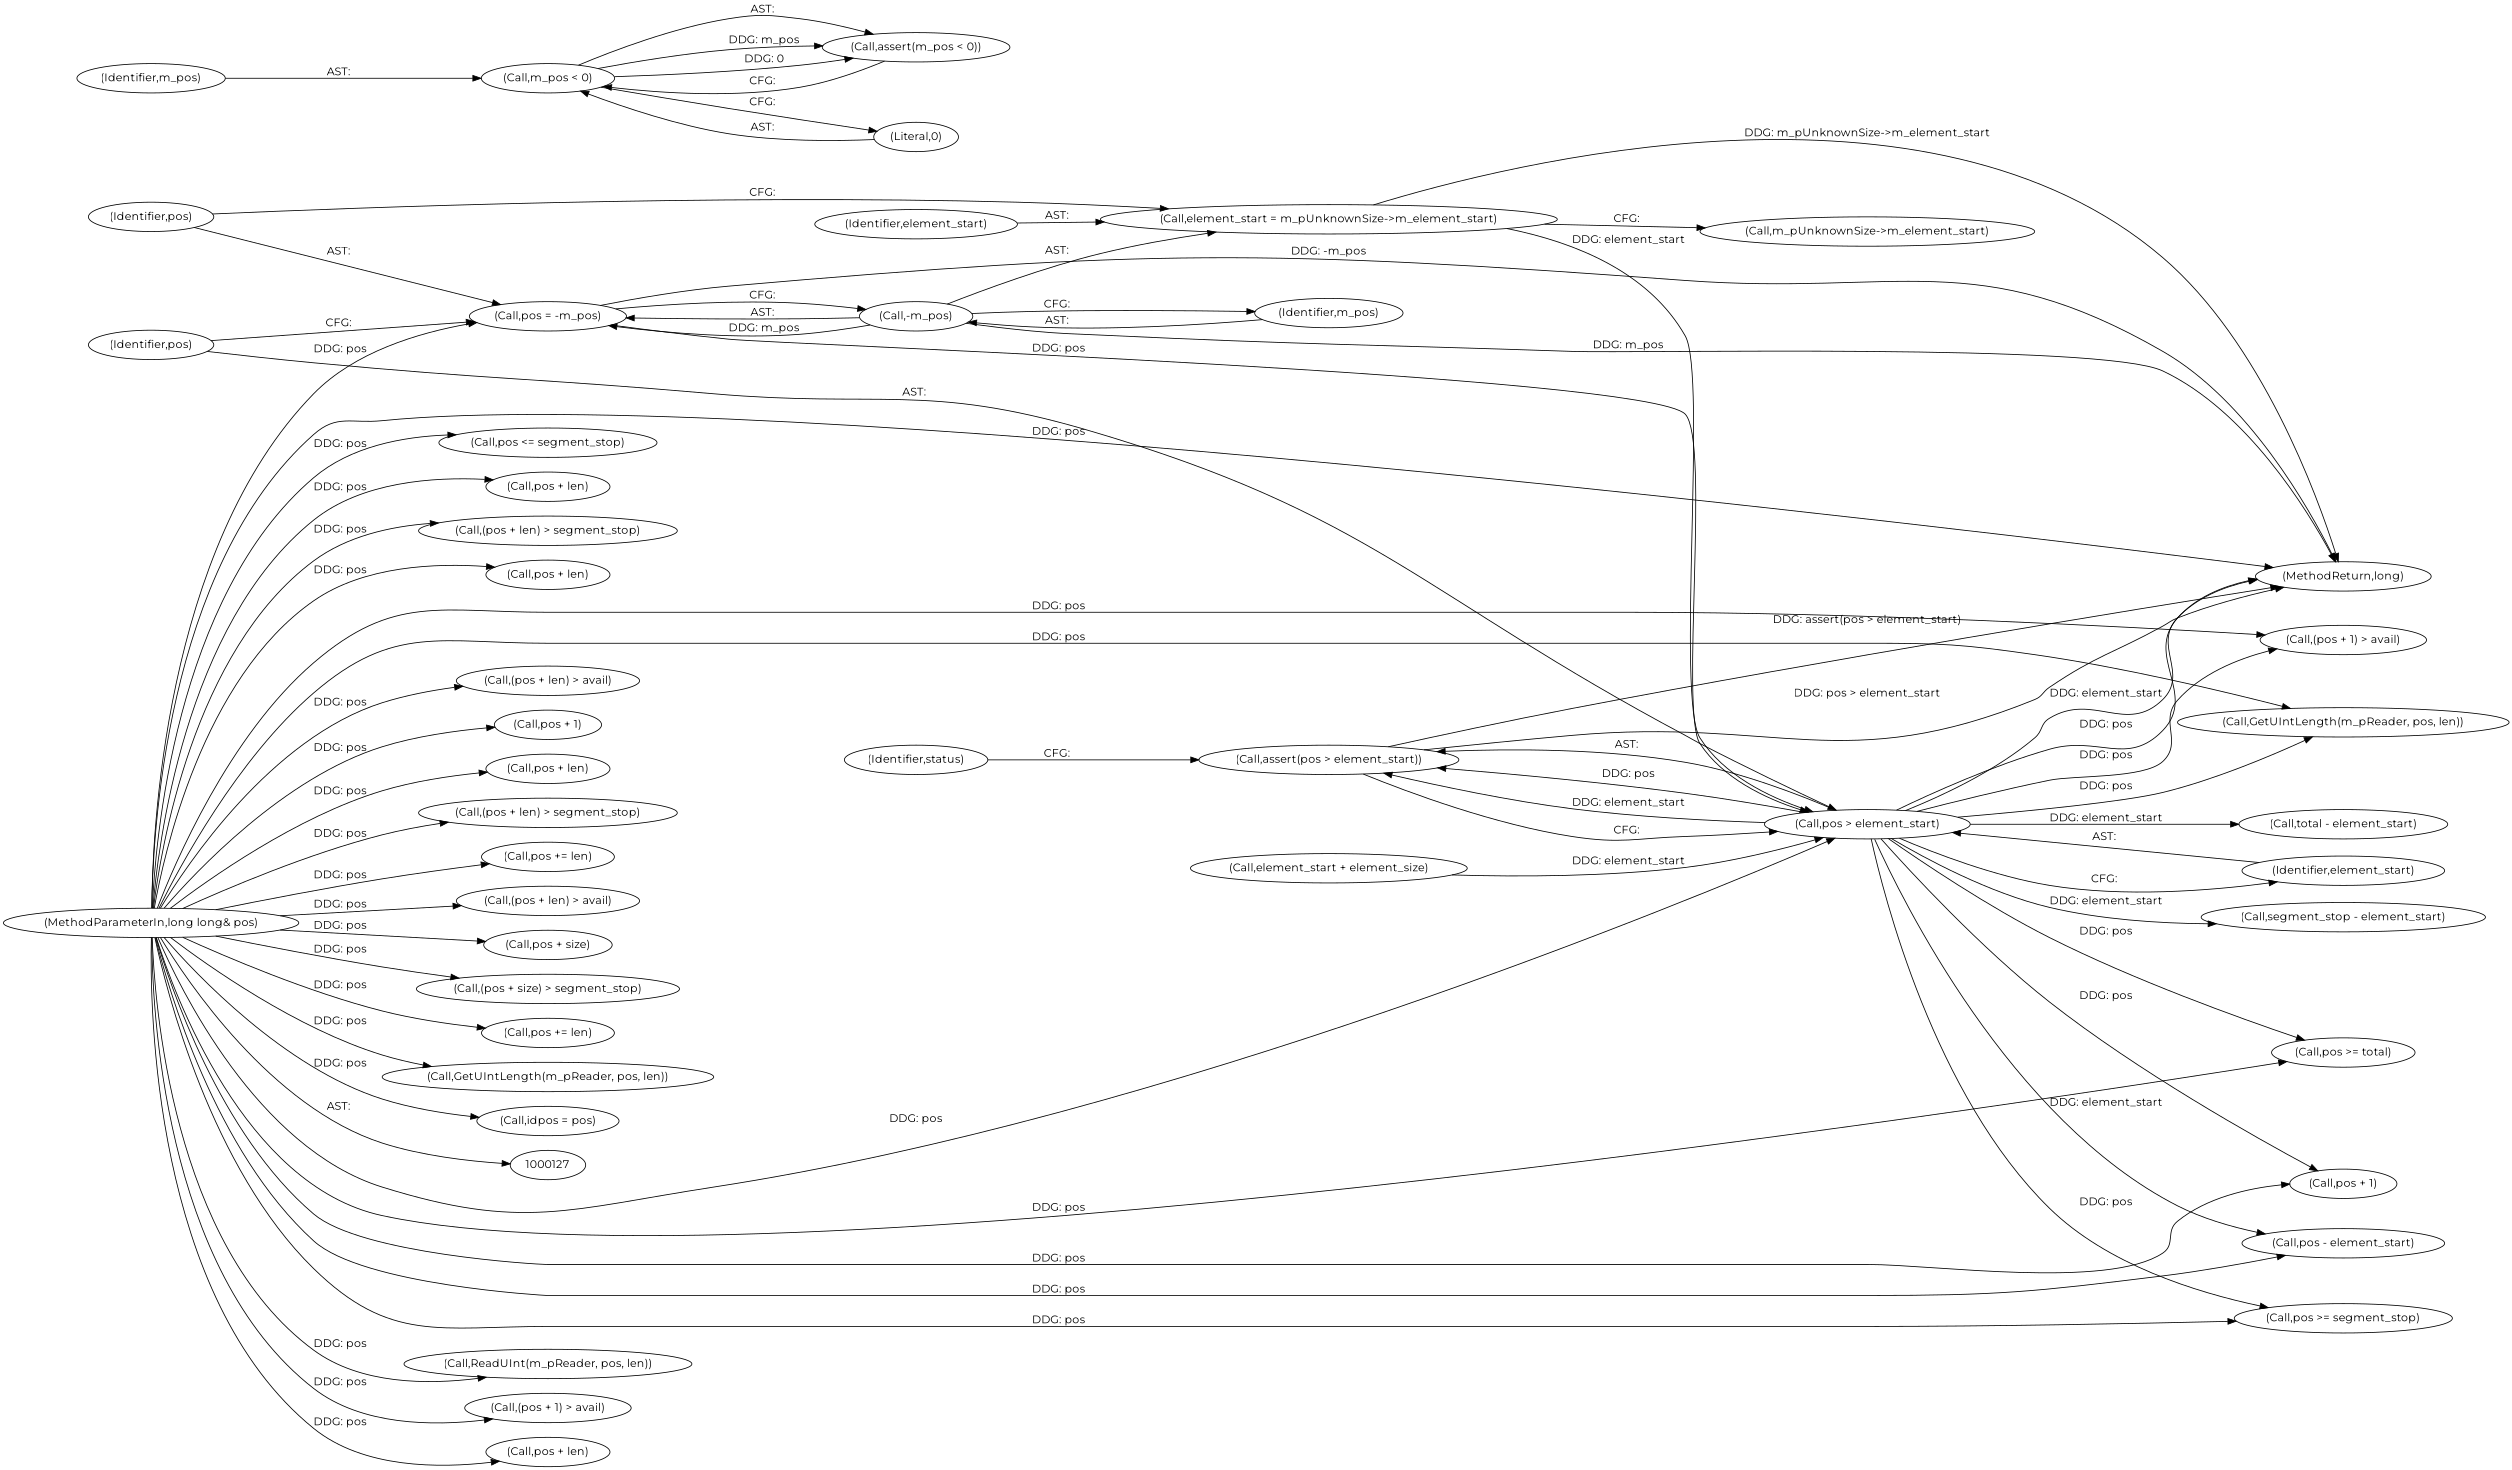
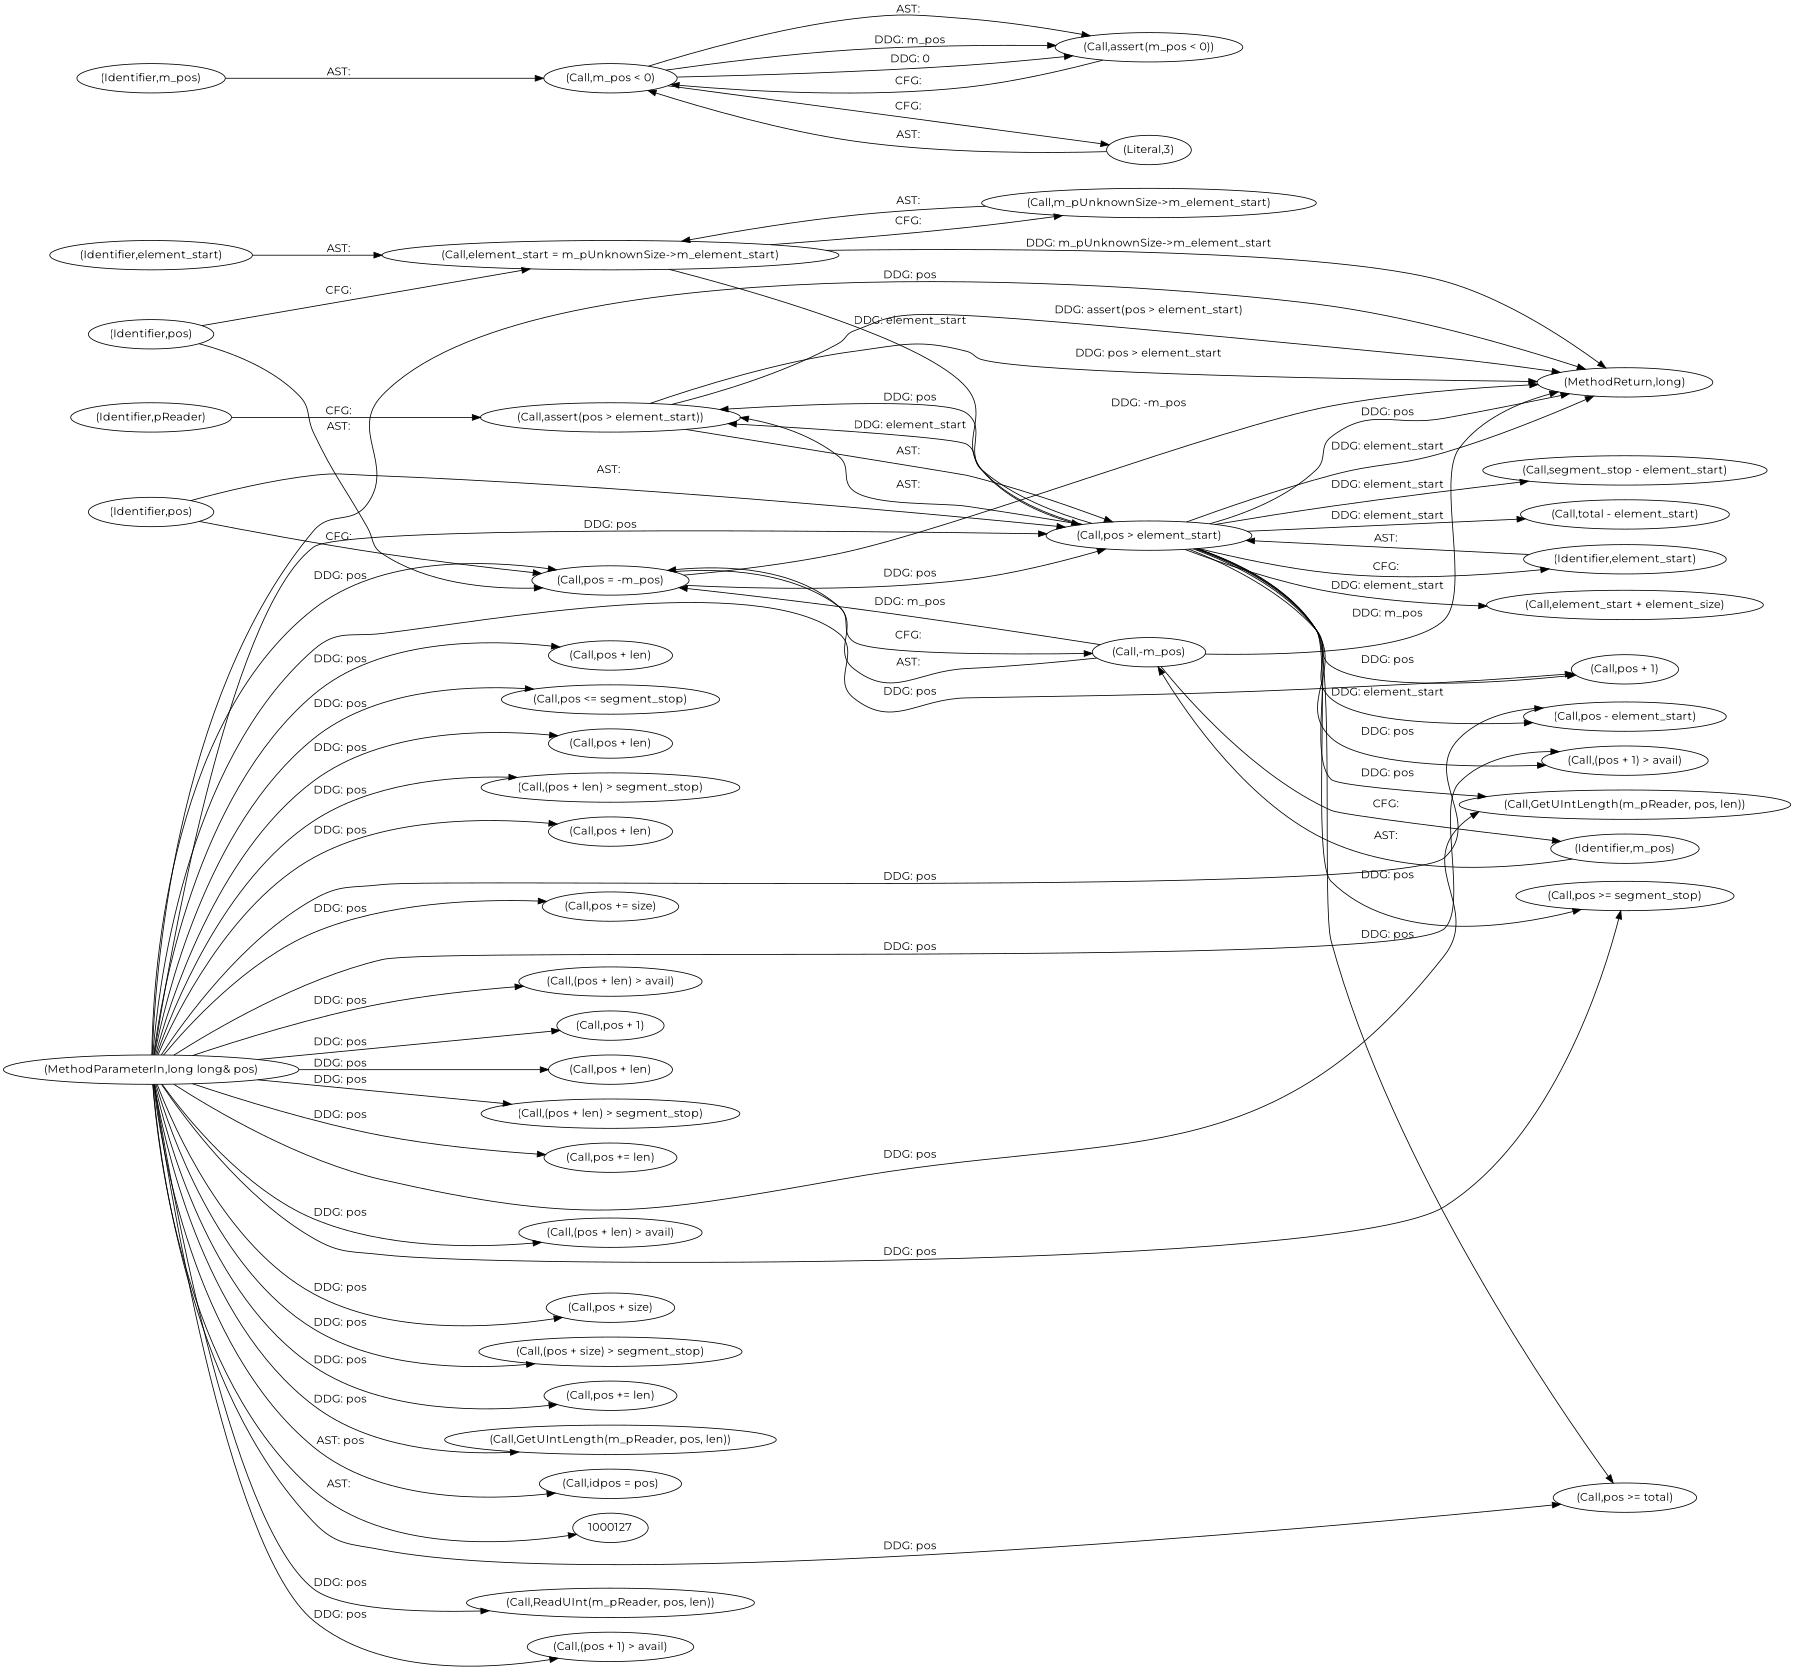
node "(Literal,0)": label "(Literal,0)" -> "(Literal,3)"
edge "(Call,-m_pos)" -> "(Call,element_start = m_pUnknownSize->m_element_start)": now "(Call,m_pUnknownSize->m_element_start)" -> "(Call,element_start = m_pUnknownSize->m_element_start)"
node "(Identifier,status)": label "(Identifier,status)" -> "(Identifier,pReader)"
edge "(Call,assert(pos > element_start))" -> "(Call,pos > element_start)": label "CFG: " -> "AST: "
edge "(Call,element_start + element_size)" -> "(Call,pos > element_start)": reversed
node "(Call,pos += size)": added
edge "(MethodParameterIn,long long& pos)" -> "(Call,idpos = pos)": label "DDG: pos" -> "AST: pos"
